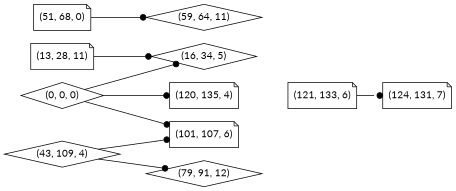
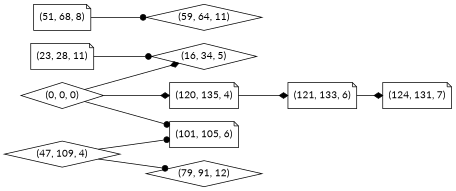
node "(51, 68, 0)": label "(51, 68, 0)" -> "(51, 68, 8)"
node "(13, 28, 11)": label "(13, 28, 11)" -> "(23, 28, 11)"
edge "(0, 0, 0)" -> "(16, 34, 5)": arrowhead dot -> diamond
edge "(0, 0, 0)" -> "(120, 135, 4)": arrowhead dot -> diamond
edge "(120, 135, 4)" -> "(121, 133, 6)": added
edge "(121, 133, 6)" -> "(124, 131, 7)": arrowhead dot -> diamond
node "(101, 107, 6)": label "(101, 107, 6)" -> "(101, 105, 6)"
node "(43, 109, 4)": label "(43, 109, 4)" -> "(47, 109, 4)"
